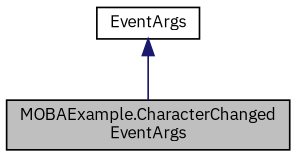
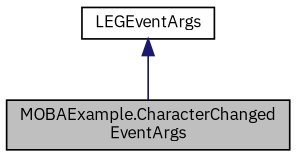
node "EventArgs": label "EventArgs" -> "LEGEventArgs"
